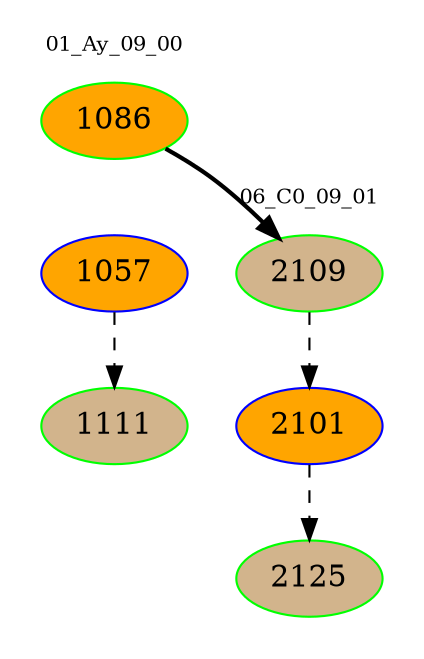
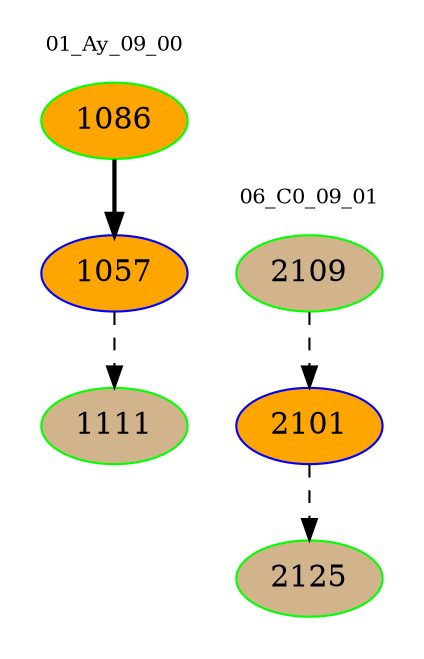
edge "1086" -> "2109": now "1086" -> "1057"
